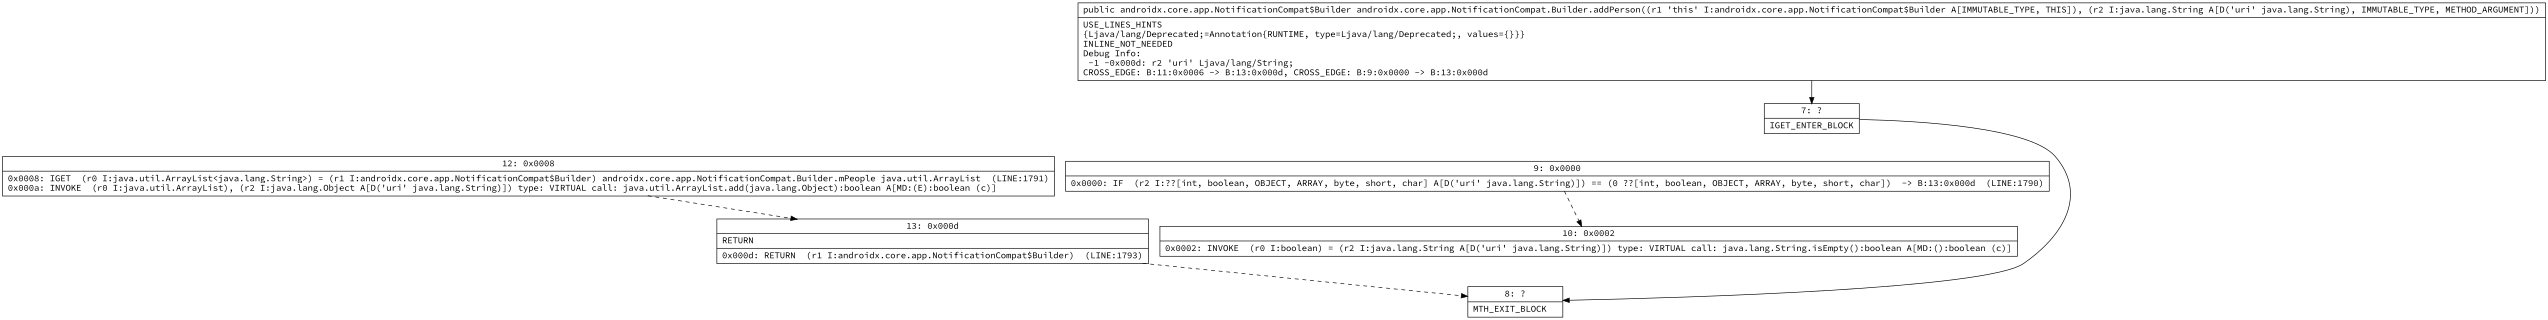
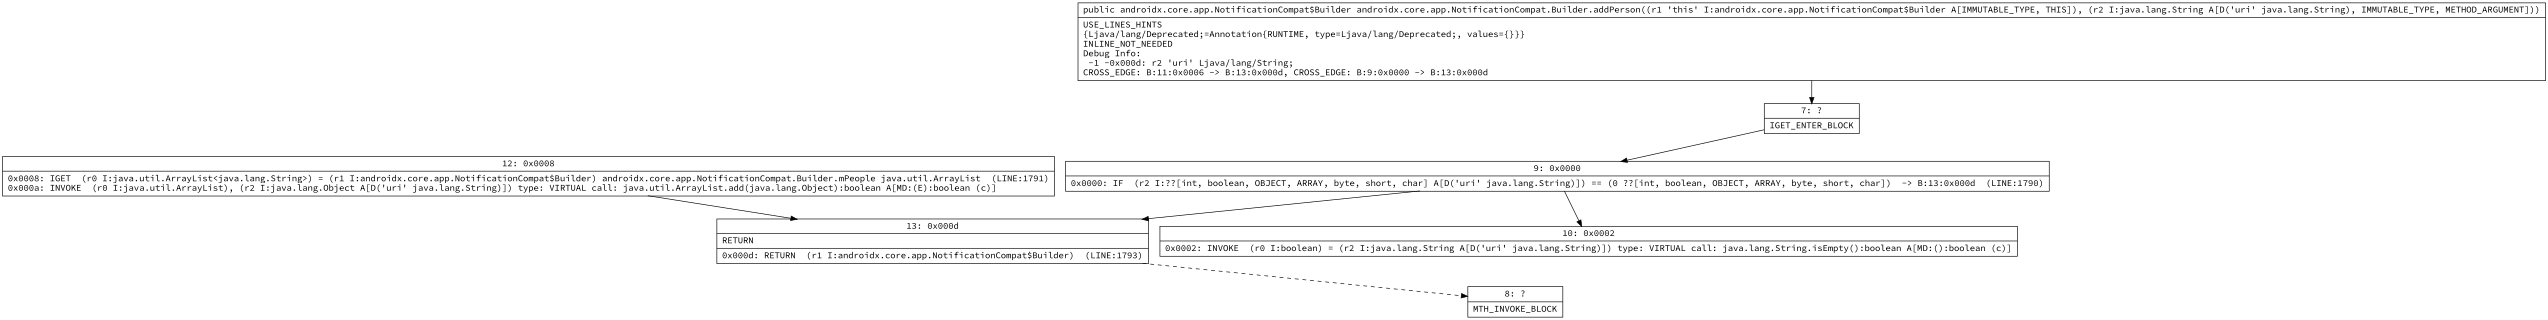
edge "9: 0x0000" -> "13: 0x000d": added
edge "9: 0x0000" -> "10: 0x0002": style dashed -> solid
edge "12: 0x0008" -> "13: 0x000d": style dashed -> solid
edge "7: ?" -> "8: ?": now "7: ?" -> "9: 0x0000"
node "8: ?": text "MTH_EXIT_BLOCK" -> "MTH_INVOKE_BLOCK"
